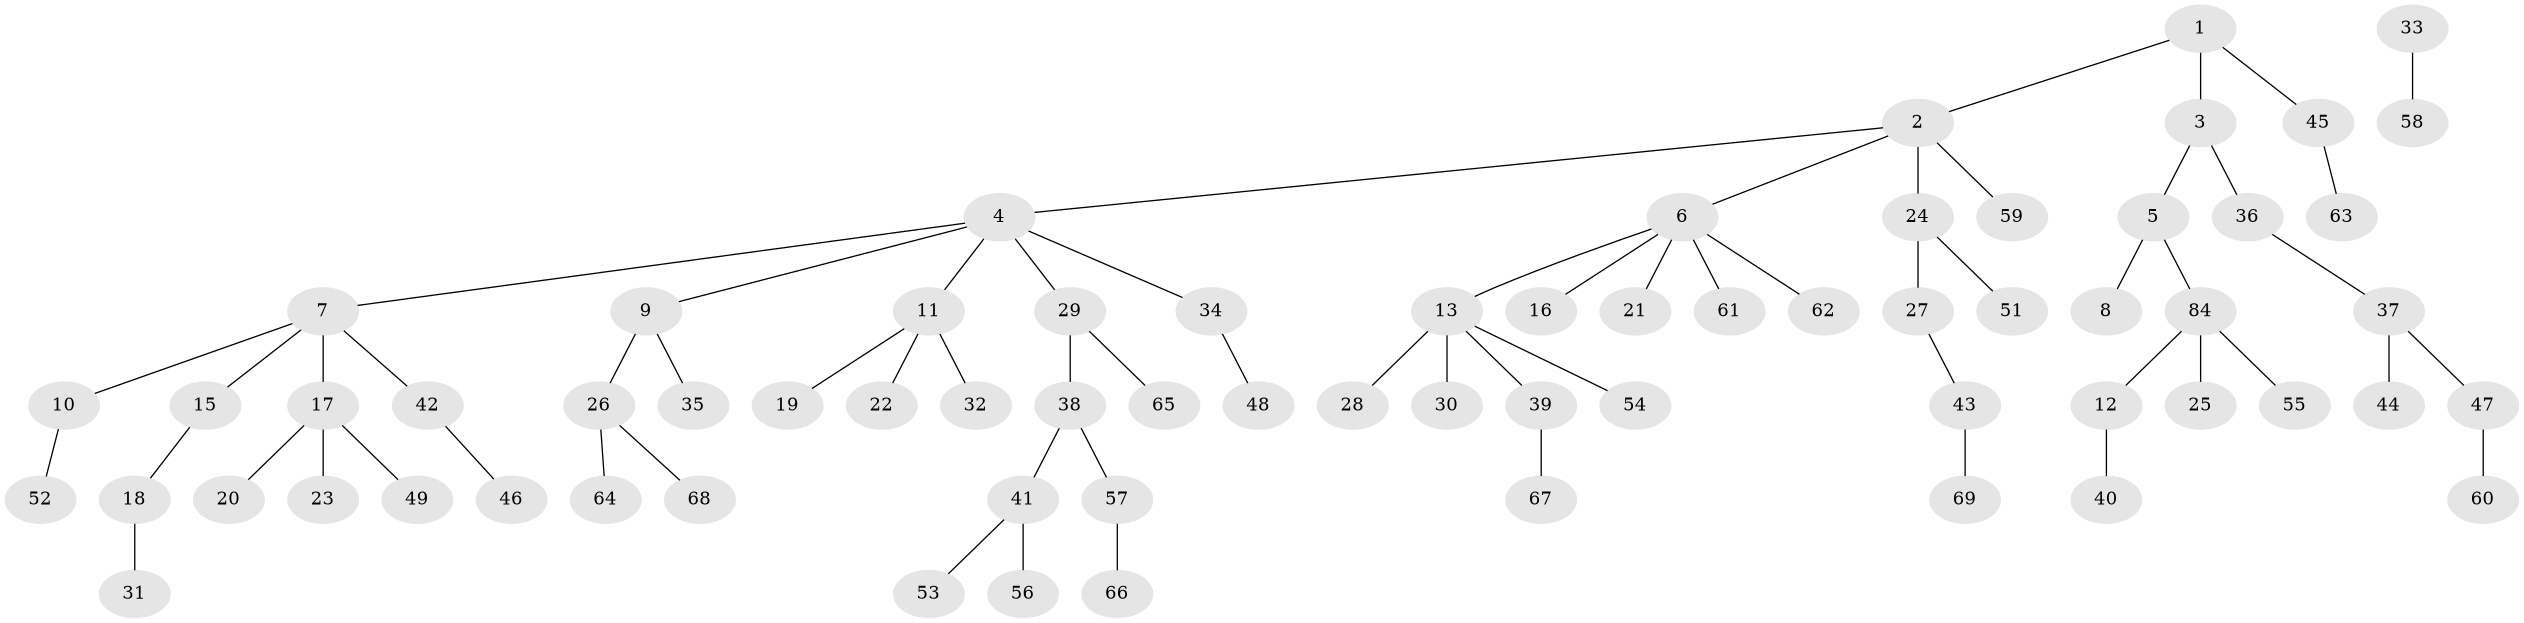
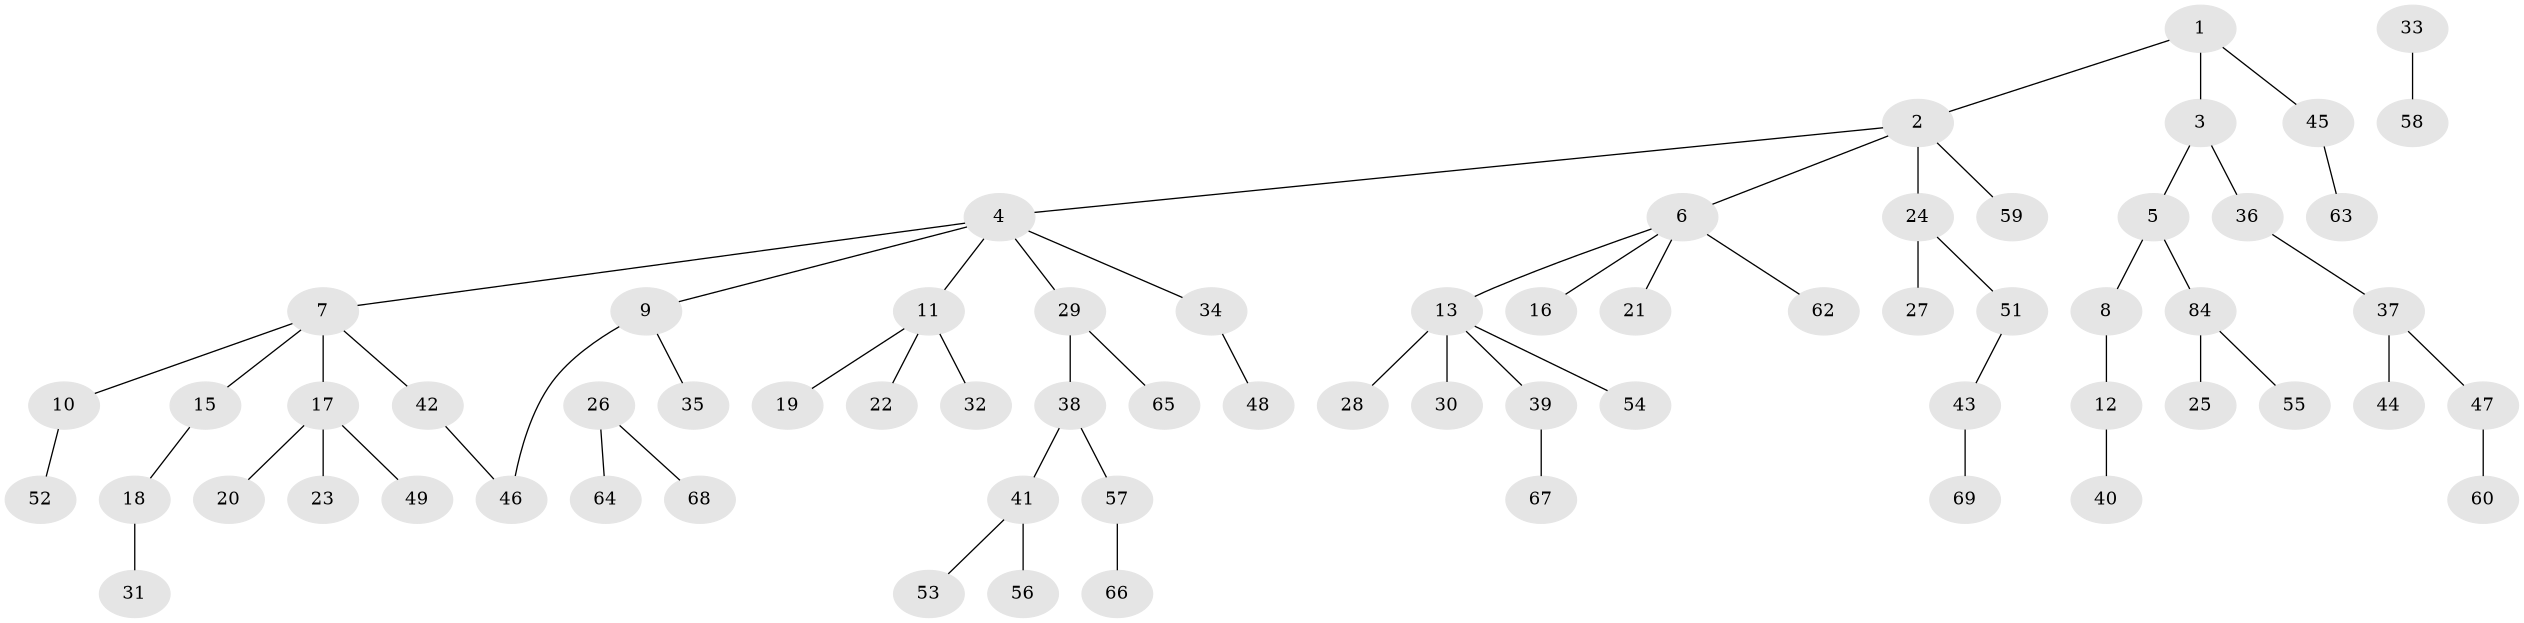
node "61": removed
edge "84" -- "12": now "8" -- "12"
edge "9" -- "26": now "9" -- "46"
edge "27" -- "43": now "51" -- "43"
